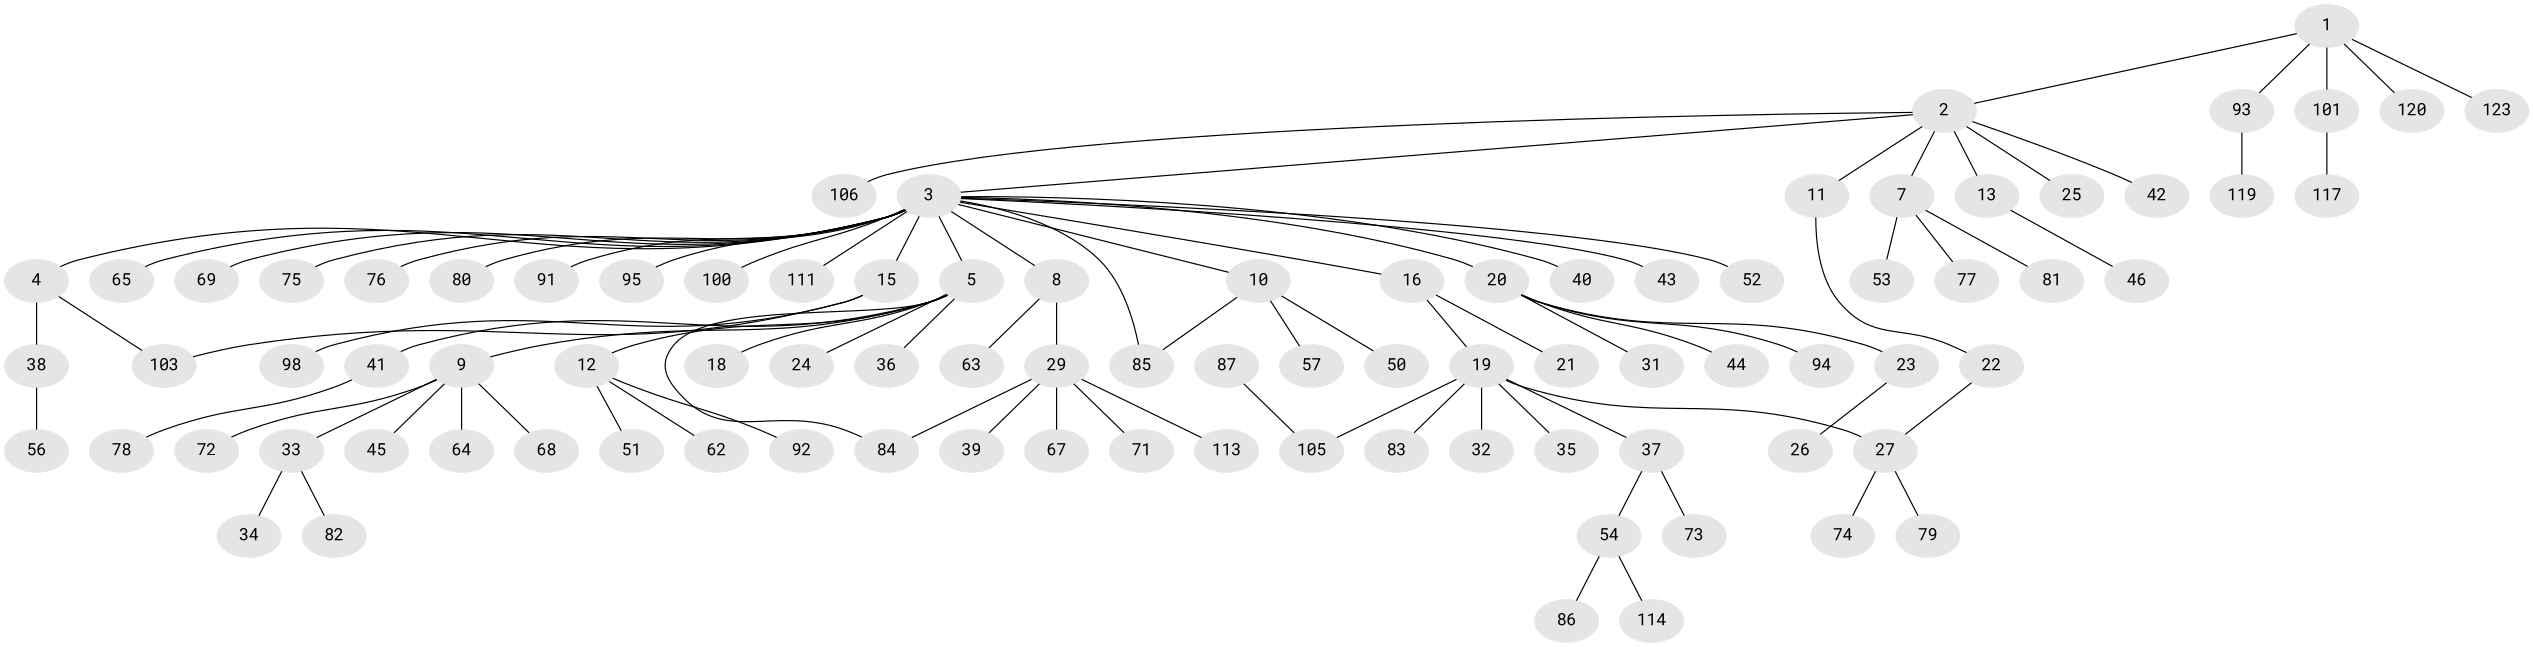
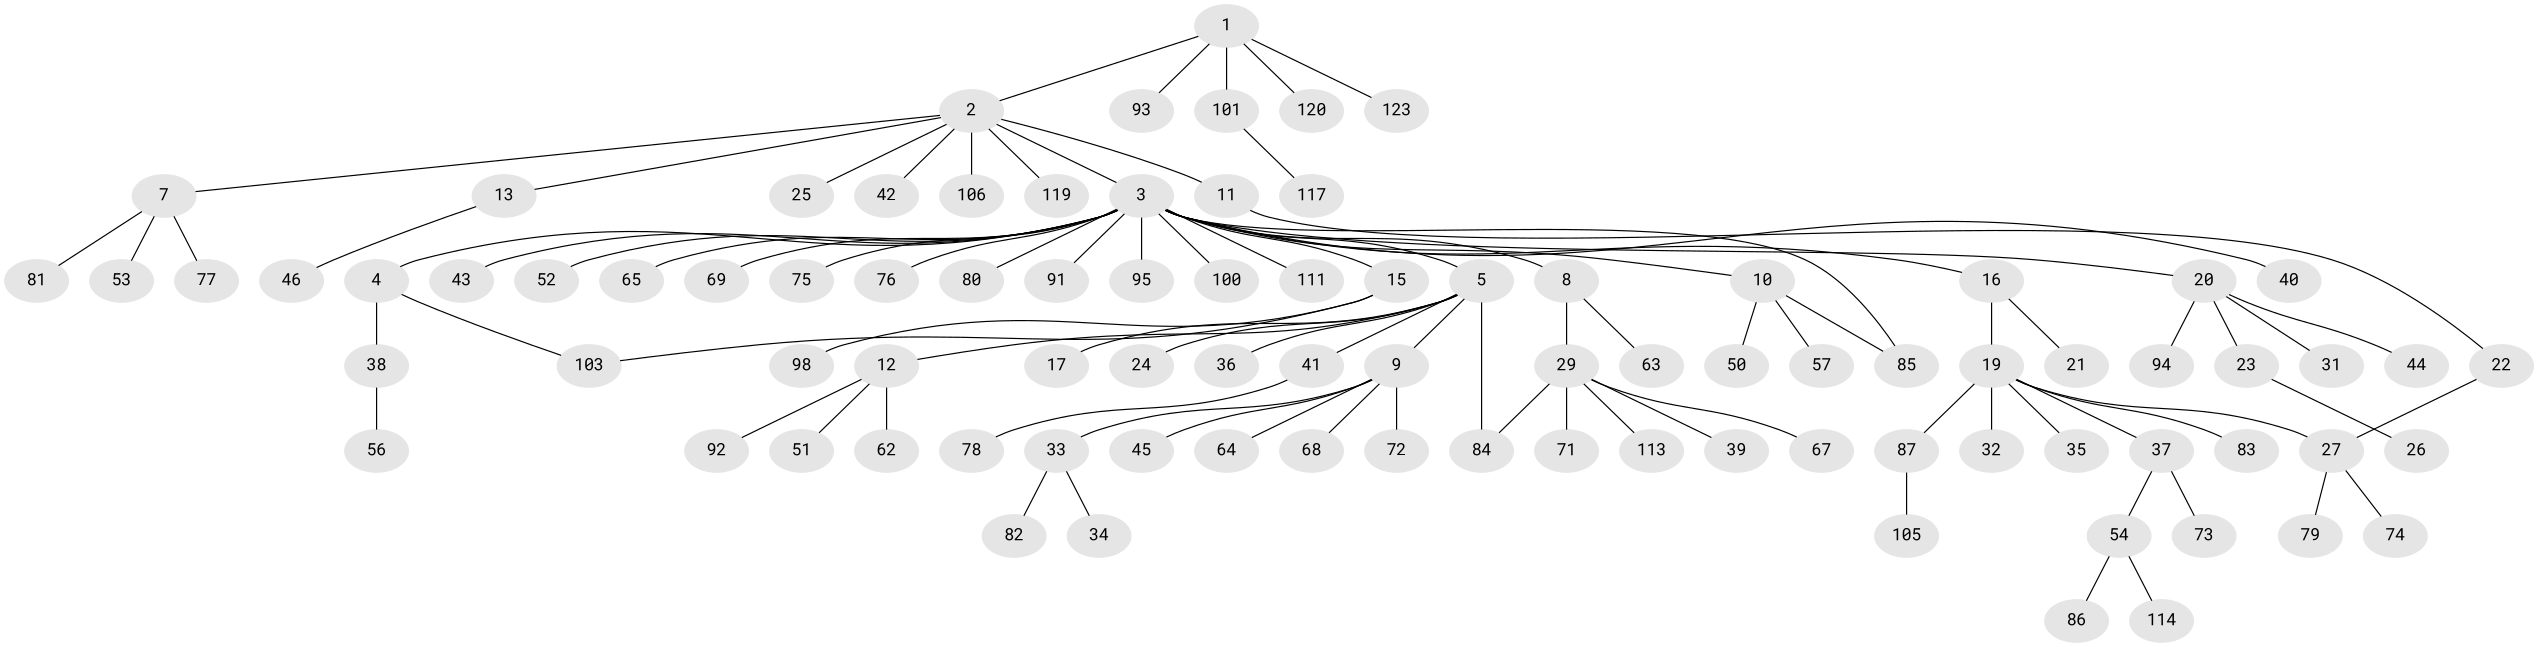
edge "93" -- "119": now "2" -- "119"
node "18": label "18" -> "17"
edge "19" -- "105": now "19" -- "87"
